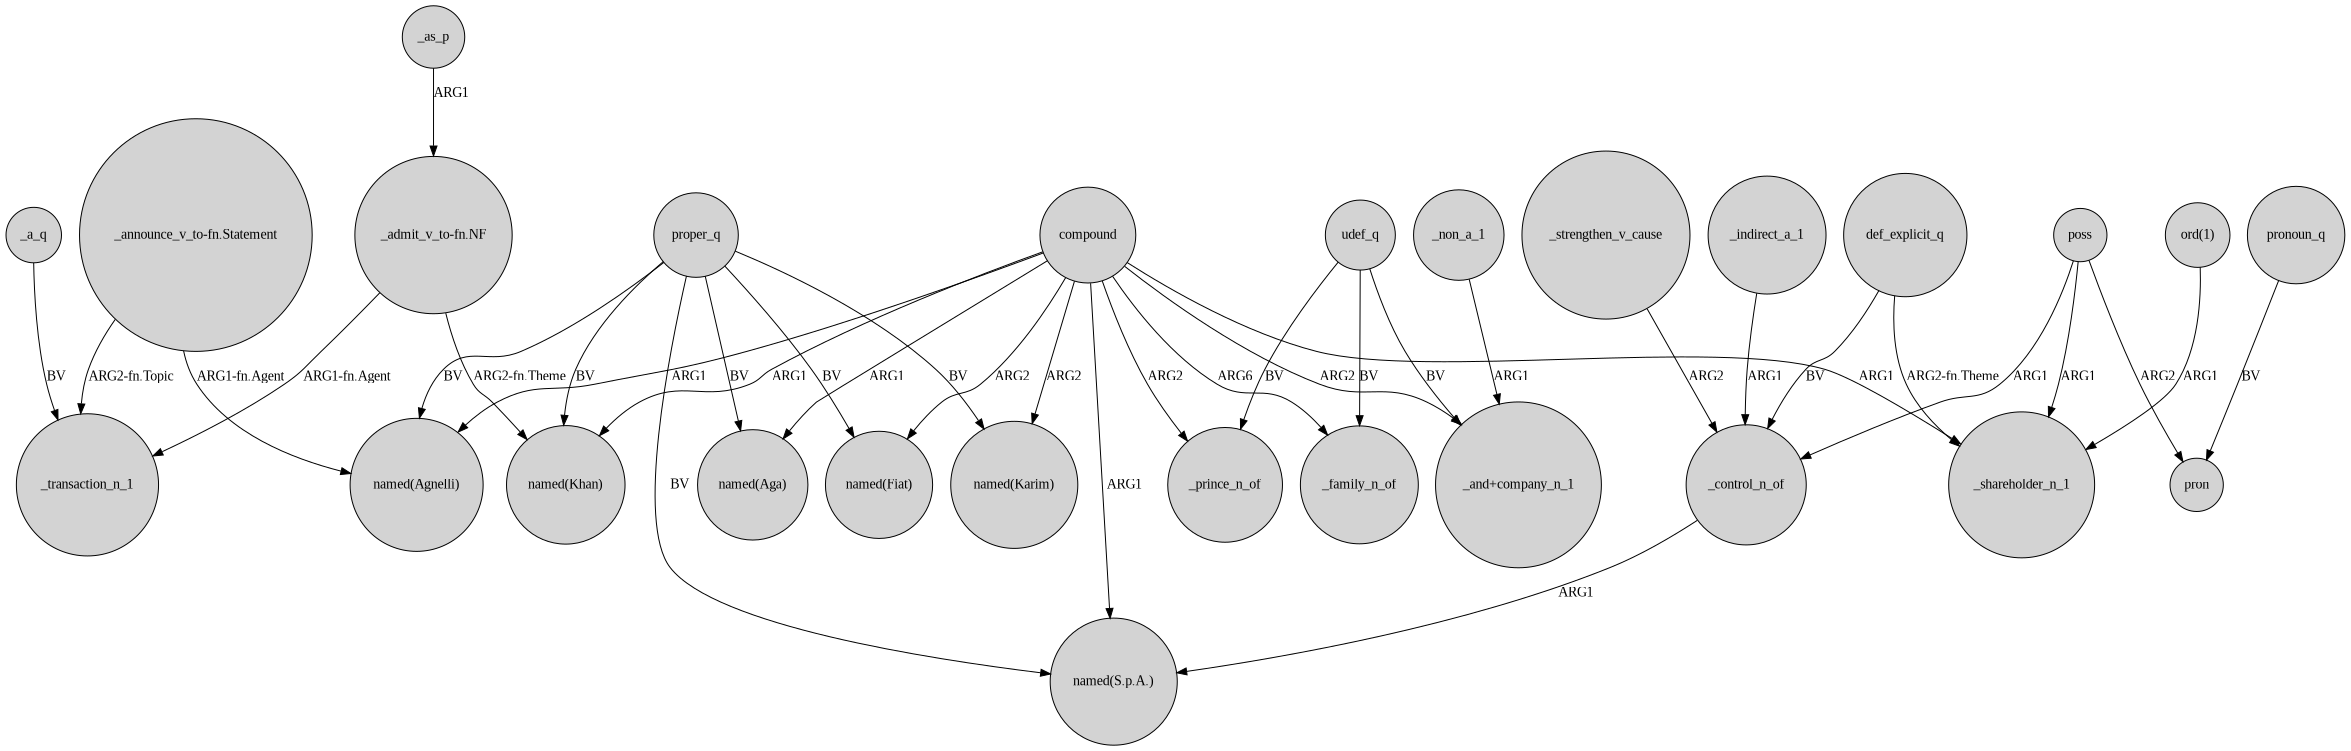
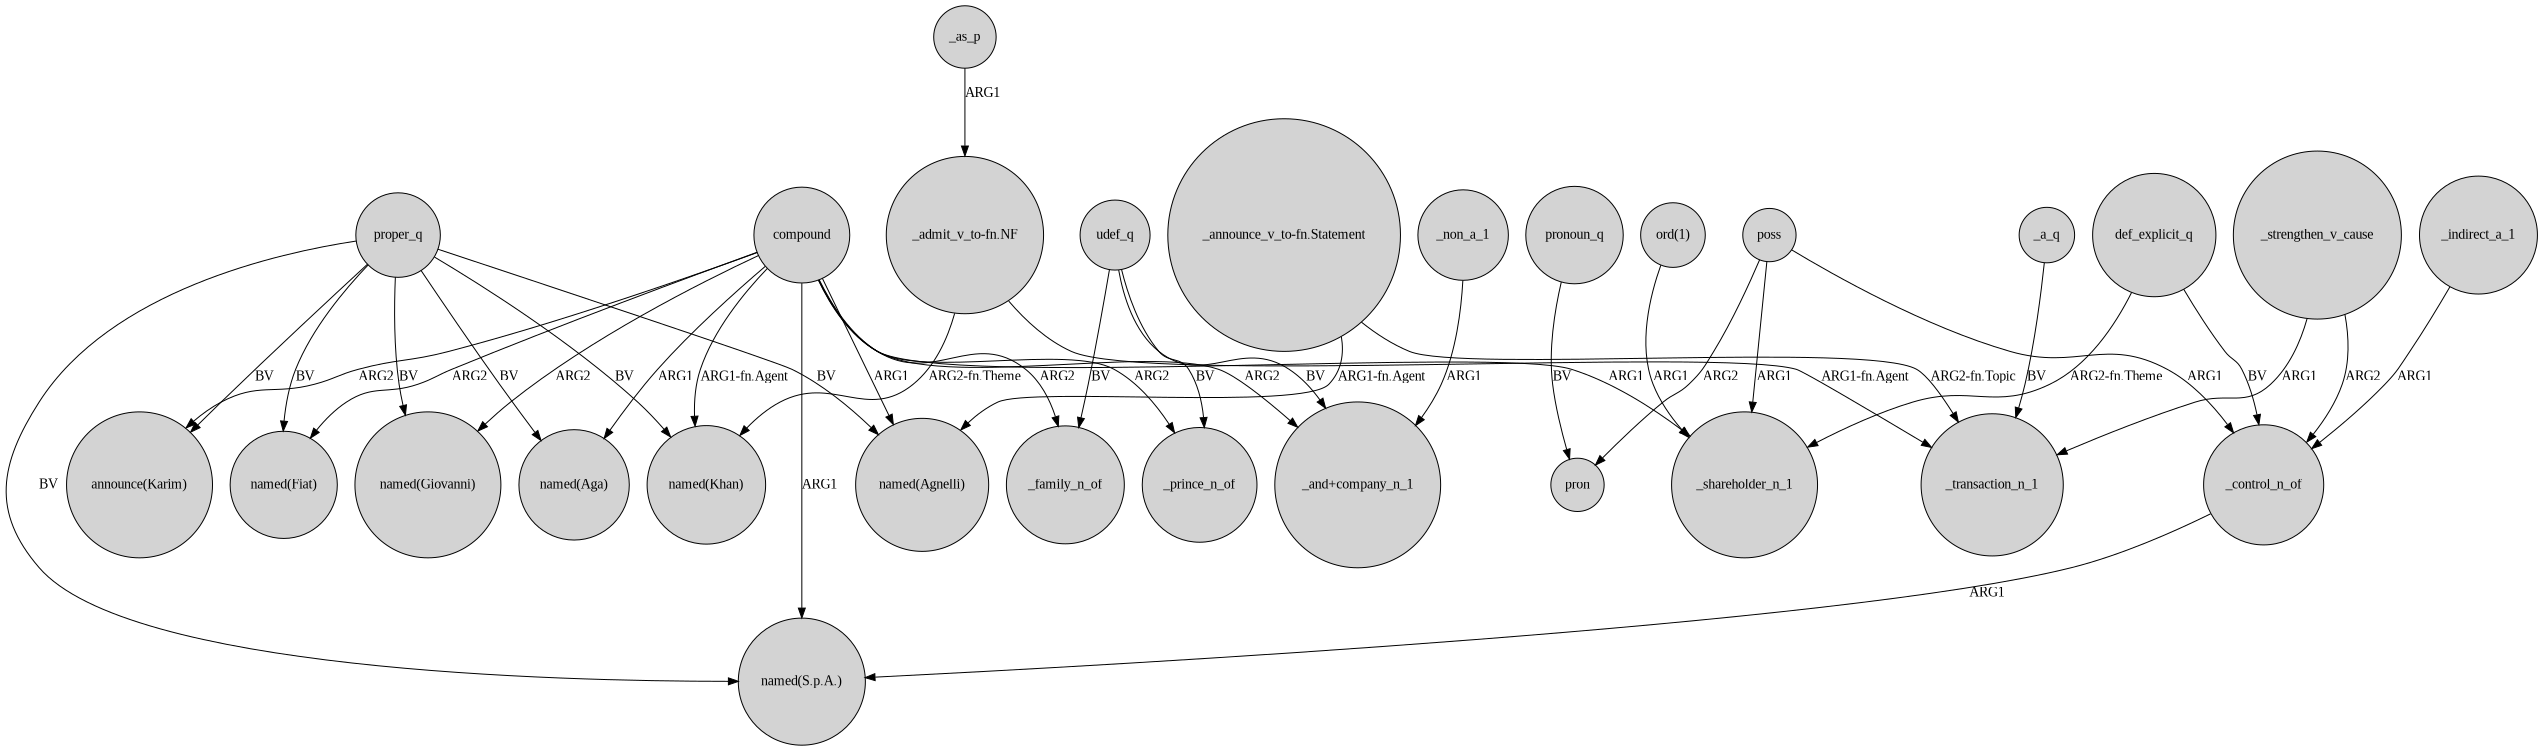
edge "compound" -> "named(Khan)": label "ARG1" -> "ARG1-fn.Agent"
edge "compound" -> "_family_n_of": label "ARG6" -> "ARG2"
edge "_strengthen_v_cause" -> "_transaction_n_1": added, label "ARG1"
node "named(Giovanni)": added
node "named(Karim)": label "named(Karim)" -> "announce(Karim)"
